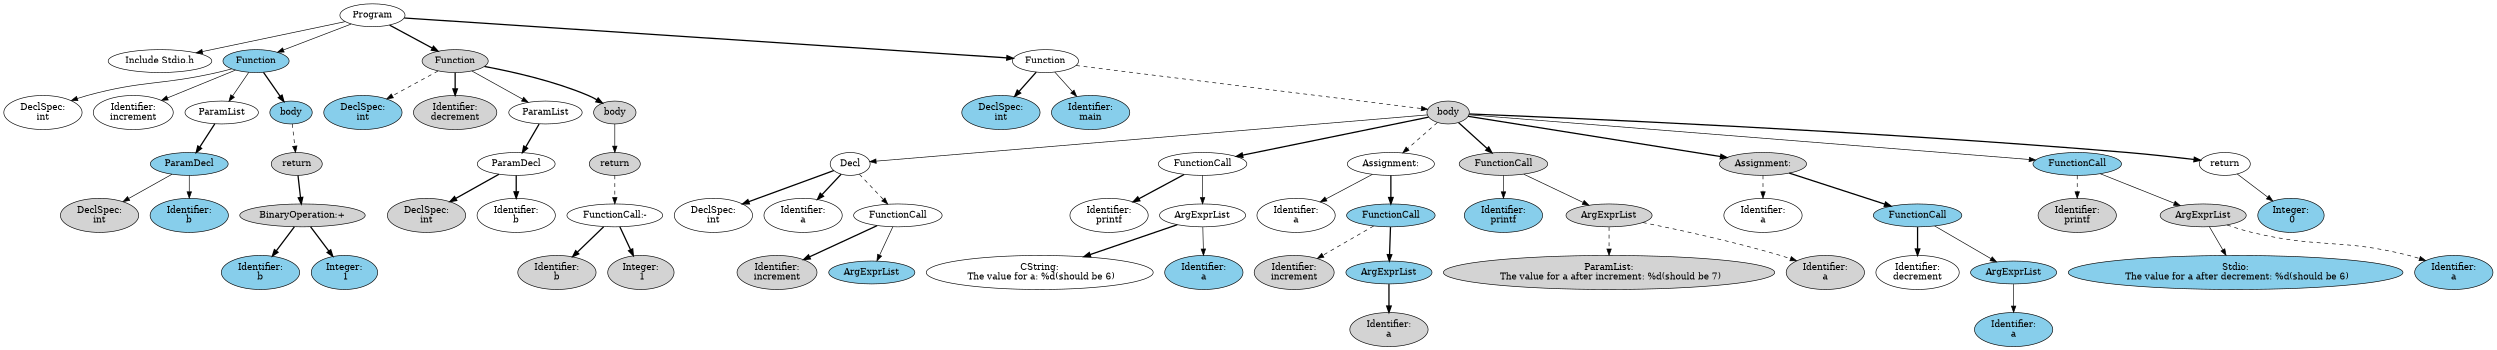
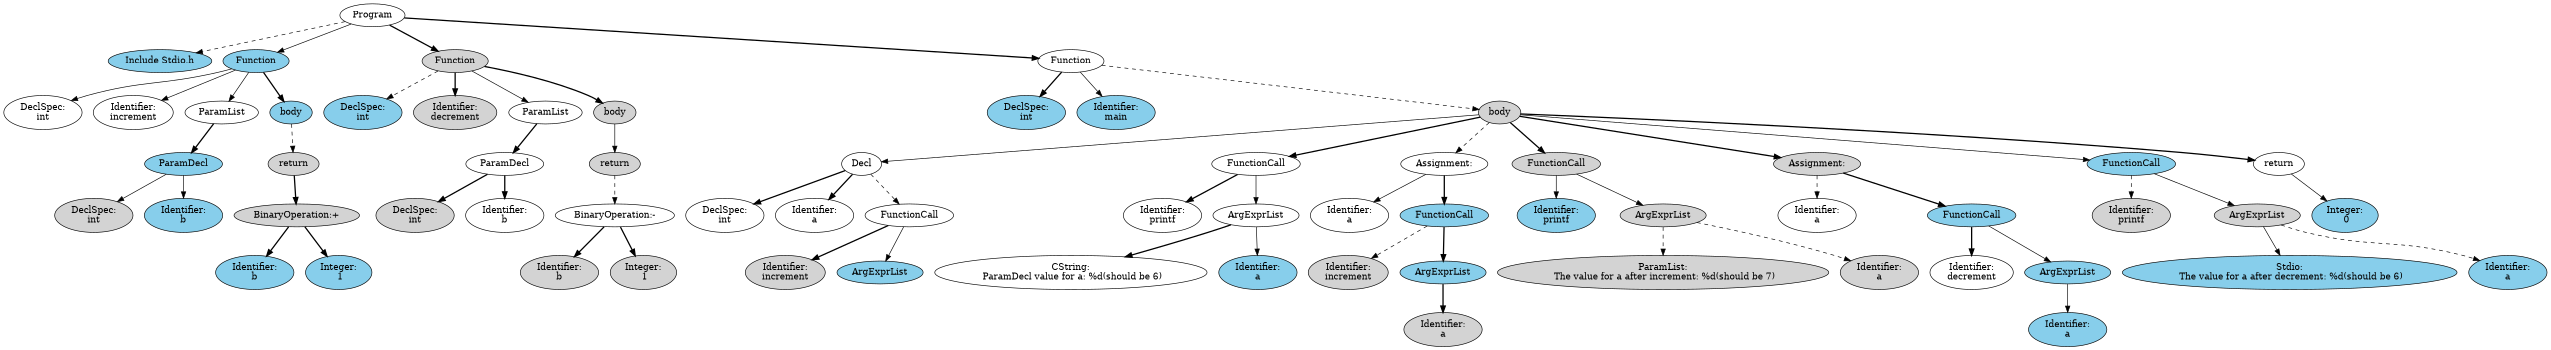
edge "Program" -> "Include Stdio.h": style solid -> dashed
node "Include Stdio.h": fillcolor white -> skyblue
node "FunctionCall:-": label "FunctionCall:-" -> "BinaryOperation:-"
node "CString: The value for a: %d(should be 6)": label "CString: The value for a: %d(should be 6)" -> "CString: ParamDecl value for a: %d(should be 6)"
